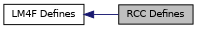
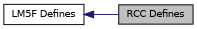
node "LM4F Defines": label "LM4F Defines" -> "LM5F Defines"
